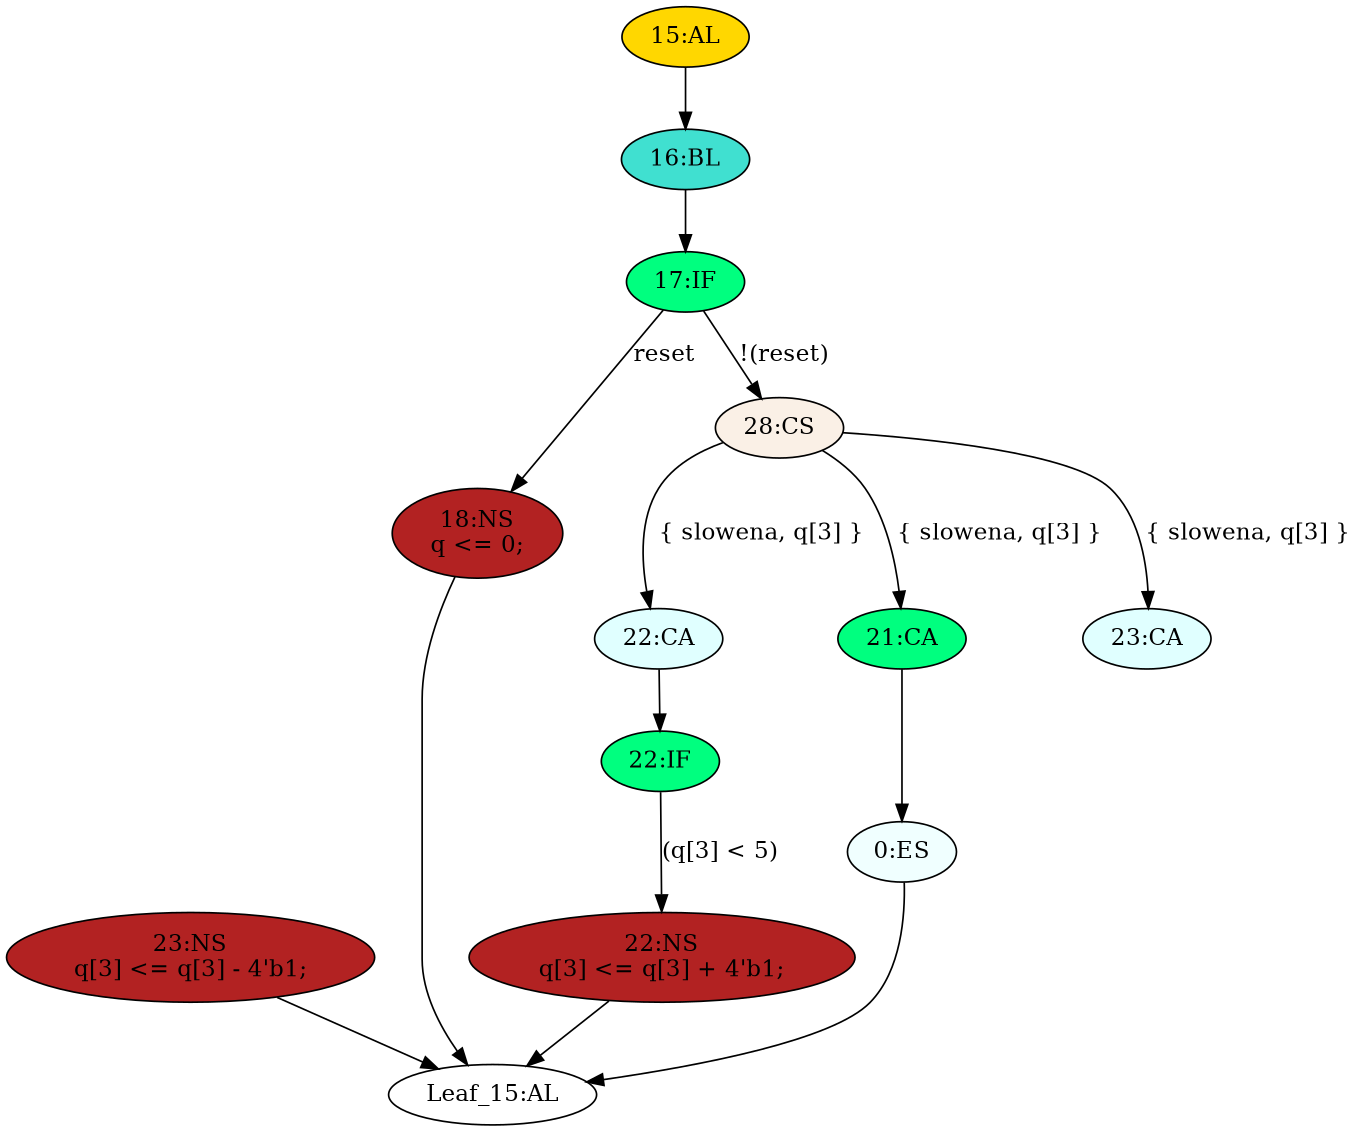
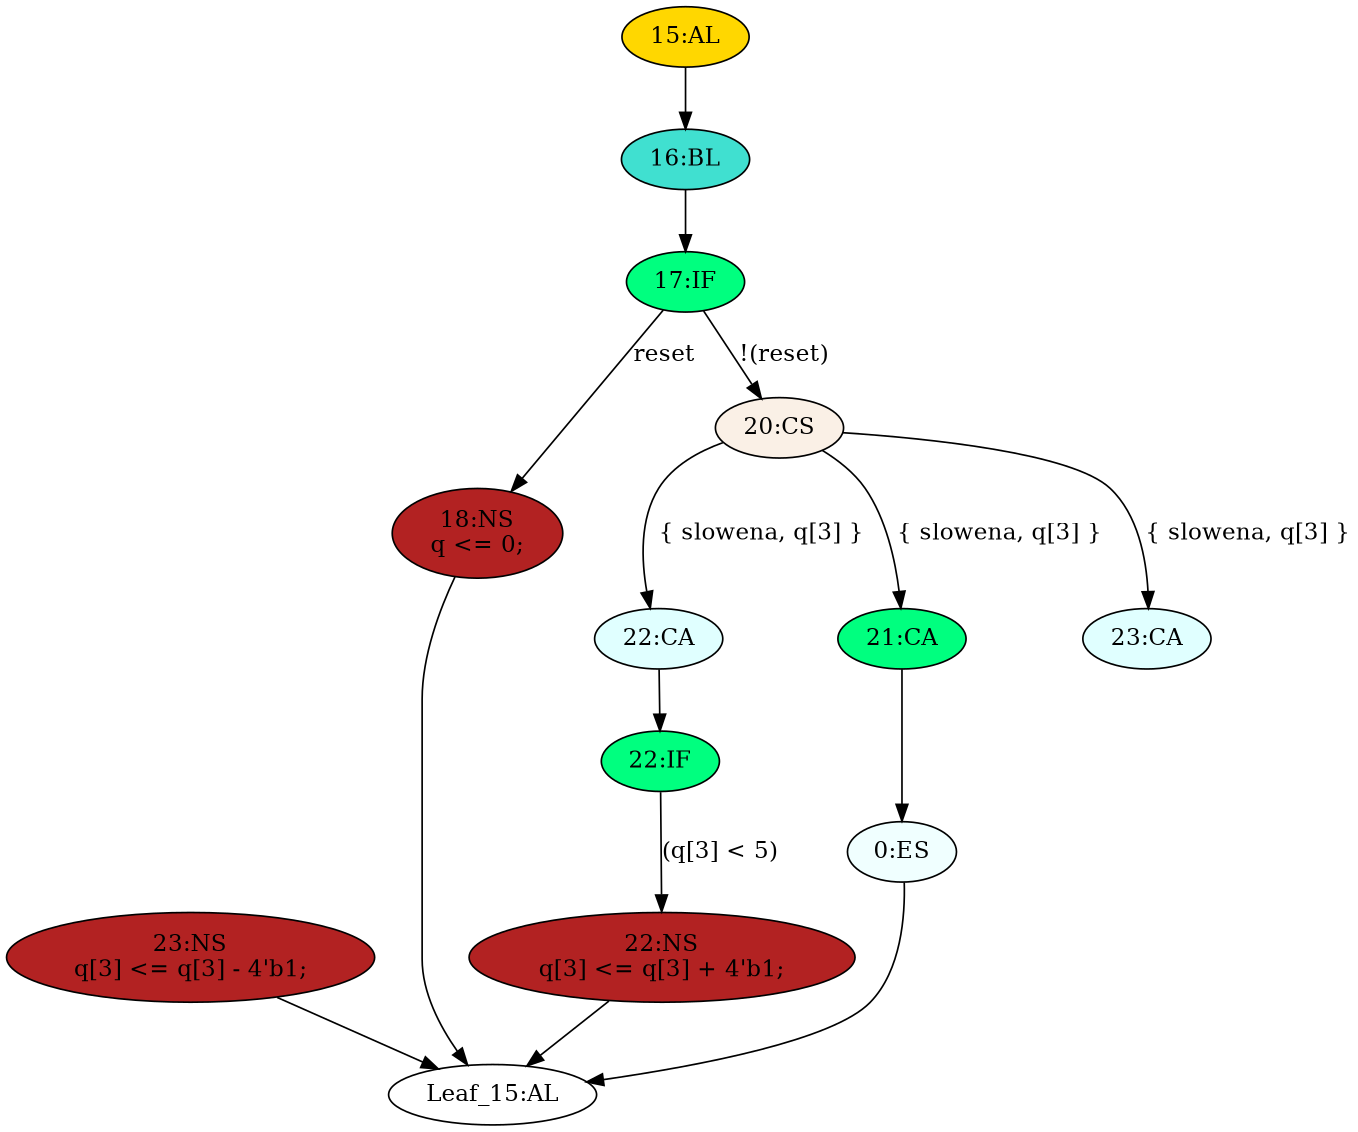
node "28:CS": label "28:CS" -> "20:CS"
